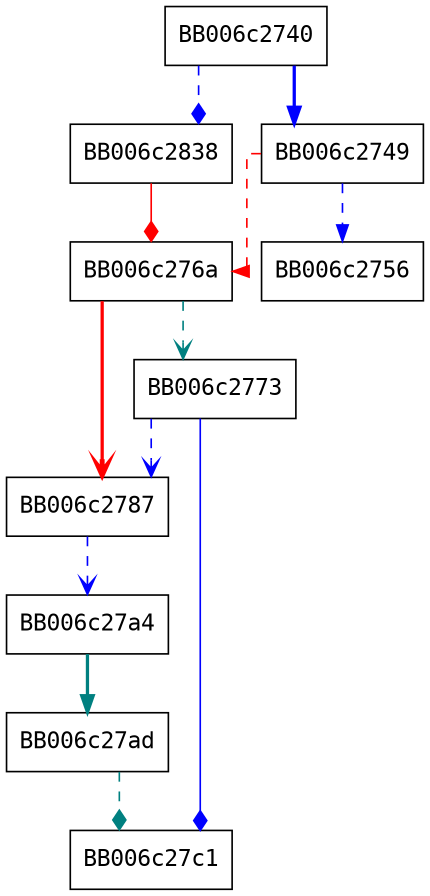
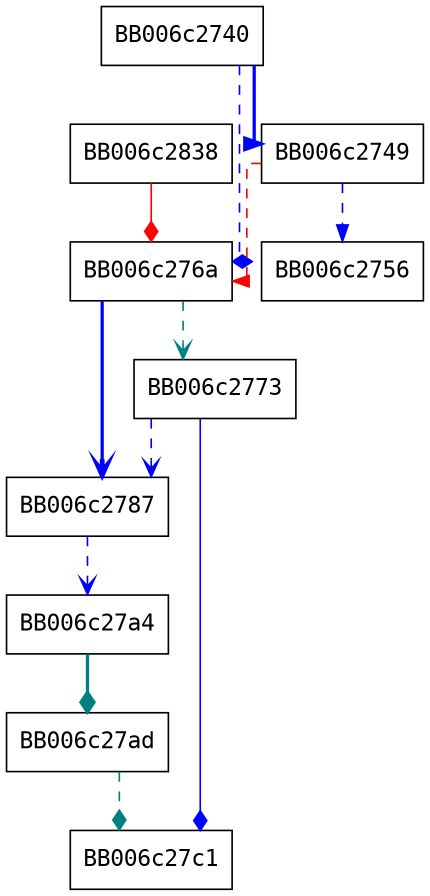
edge "BB006c2740" -> "BB006c2838": now "BB006c2740" -> "BB006c276a"
edge "BB006c276a" -> "BB006c2787": color red -> blue
edge "BB006c27a4" -> "BB006c27ad": arrowhead normal -> diamond
